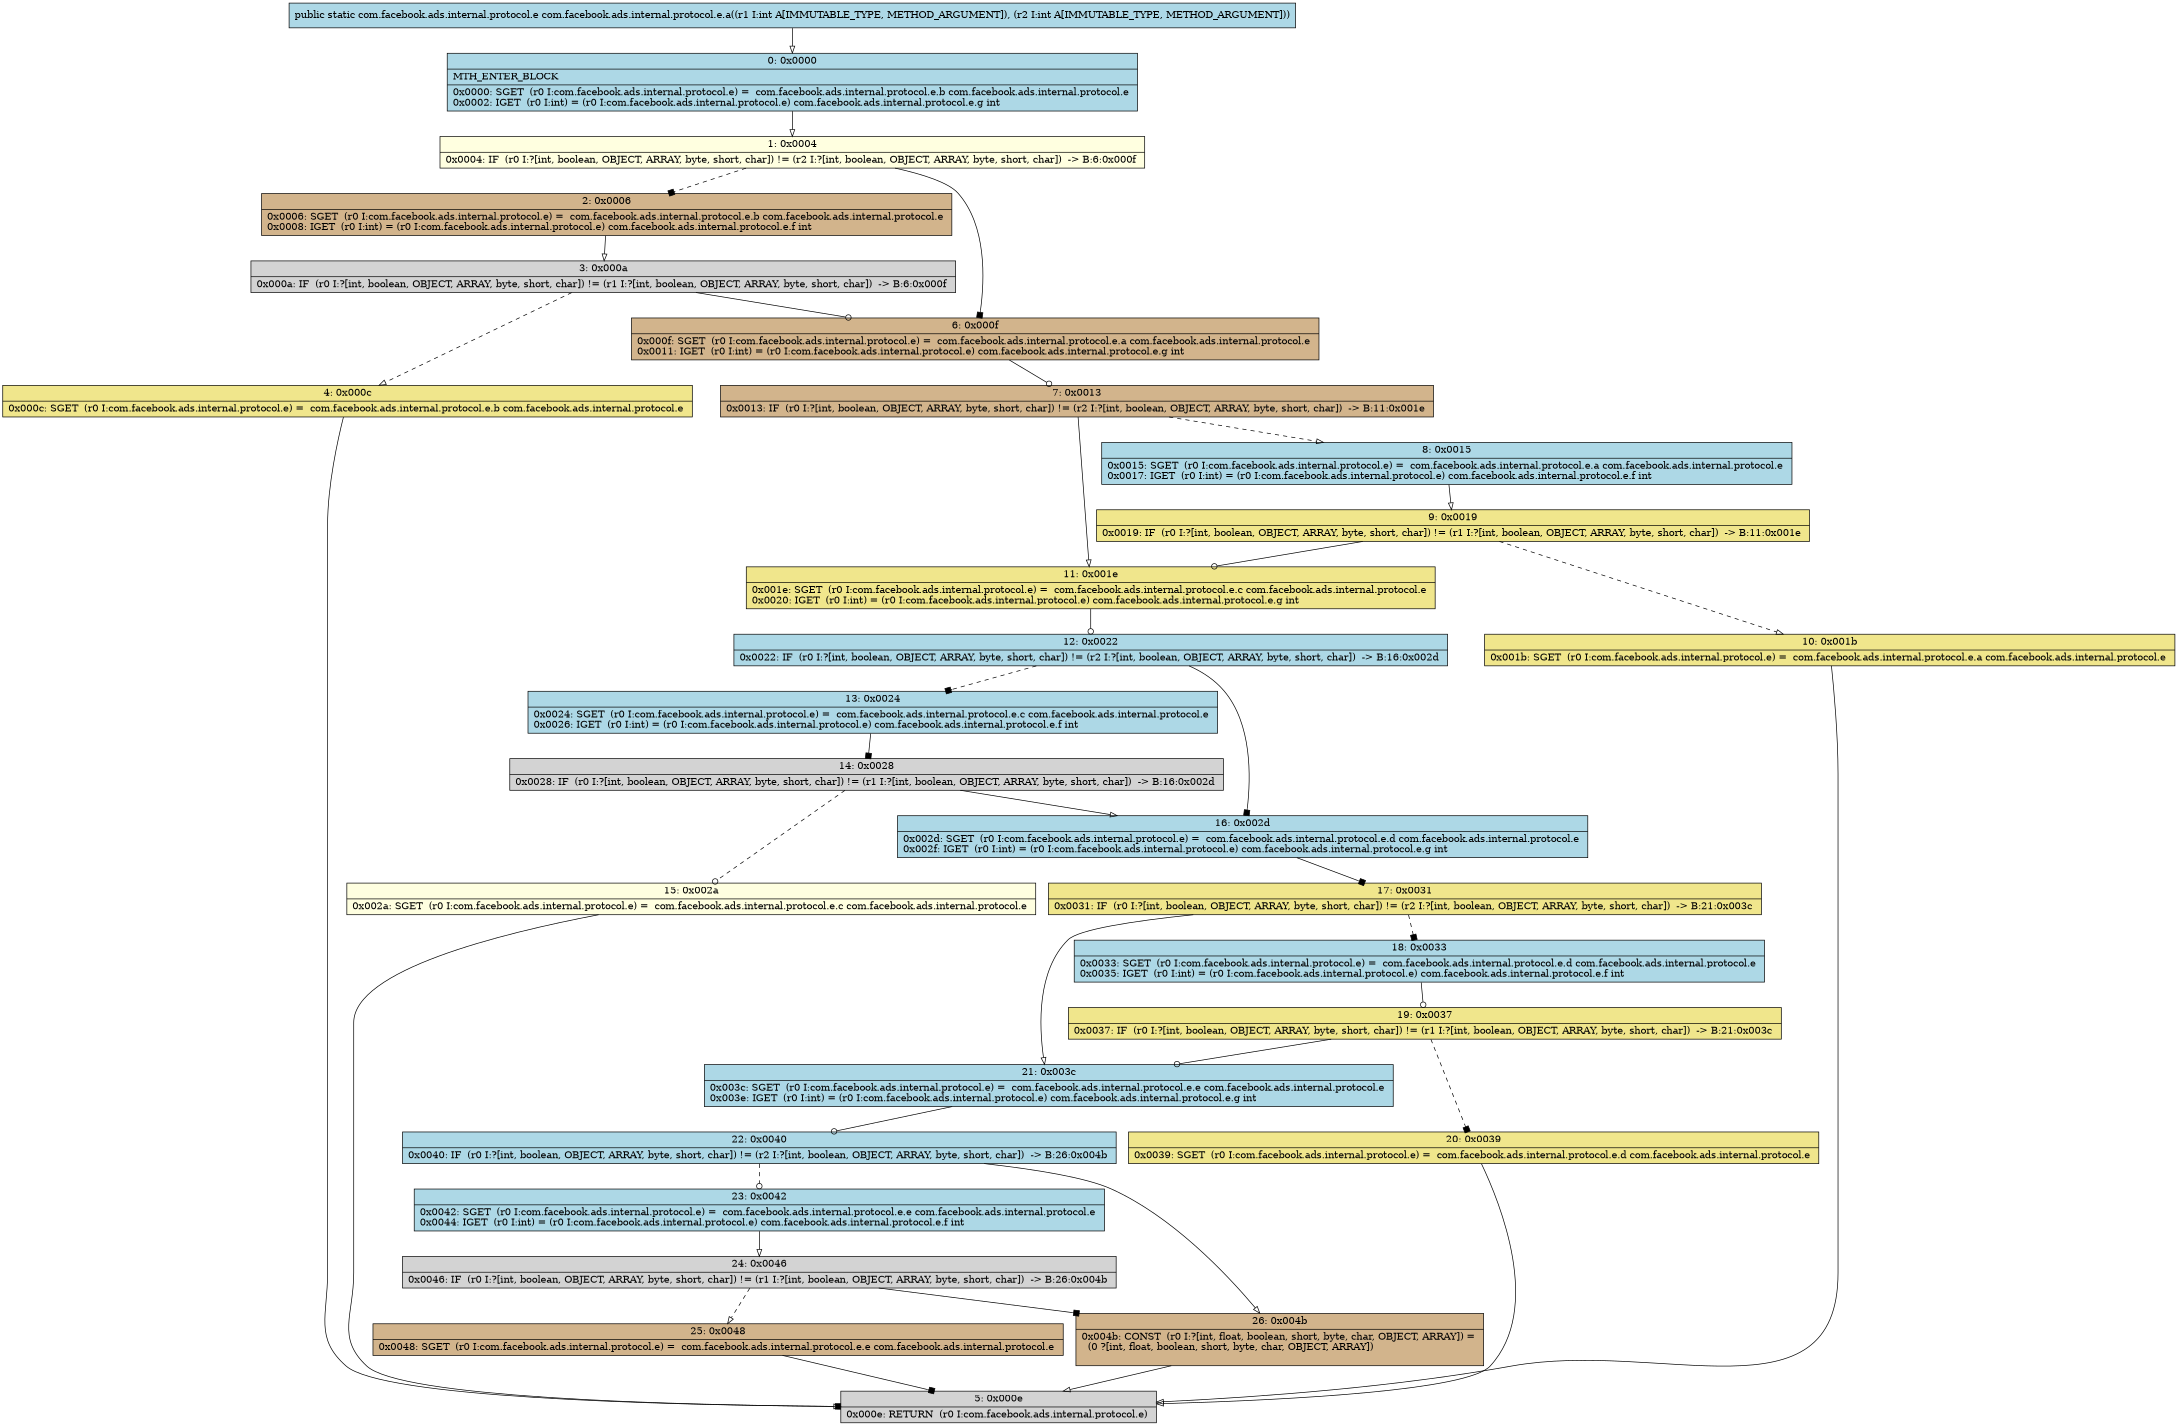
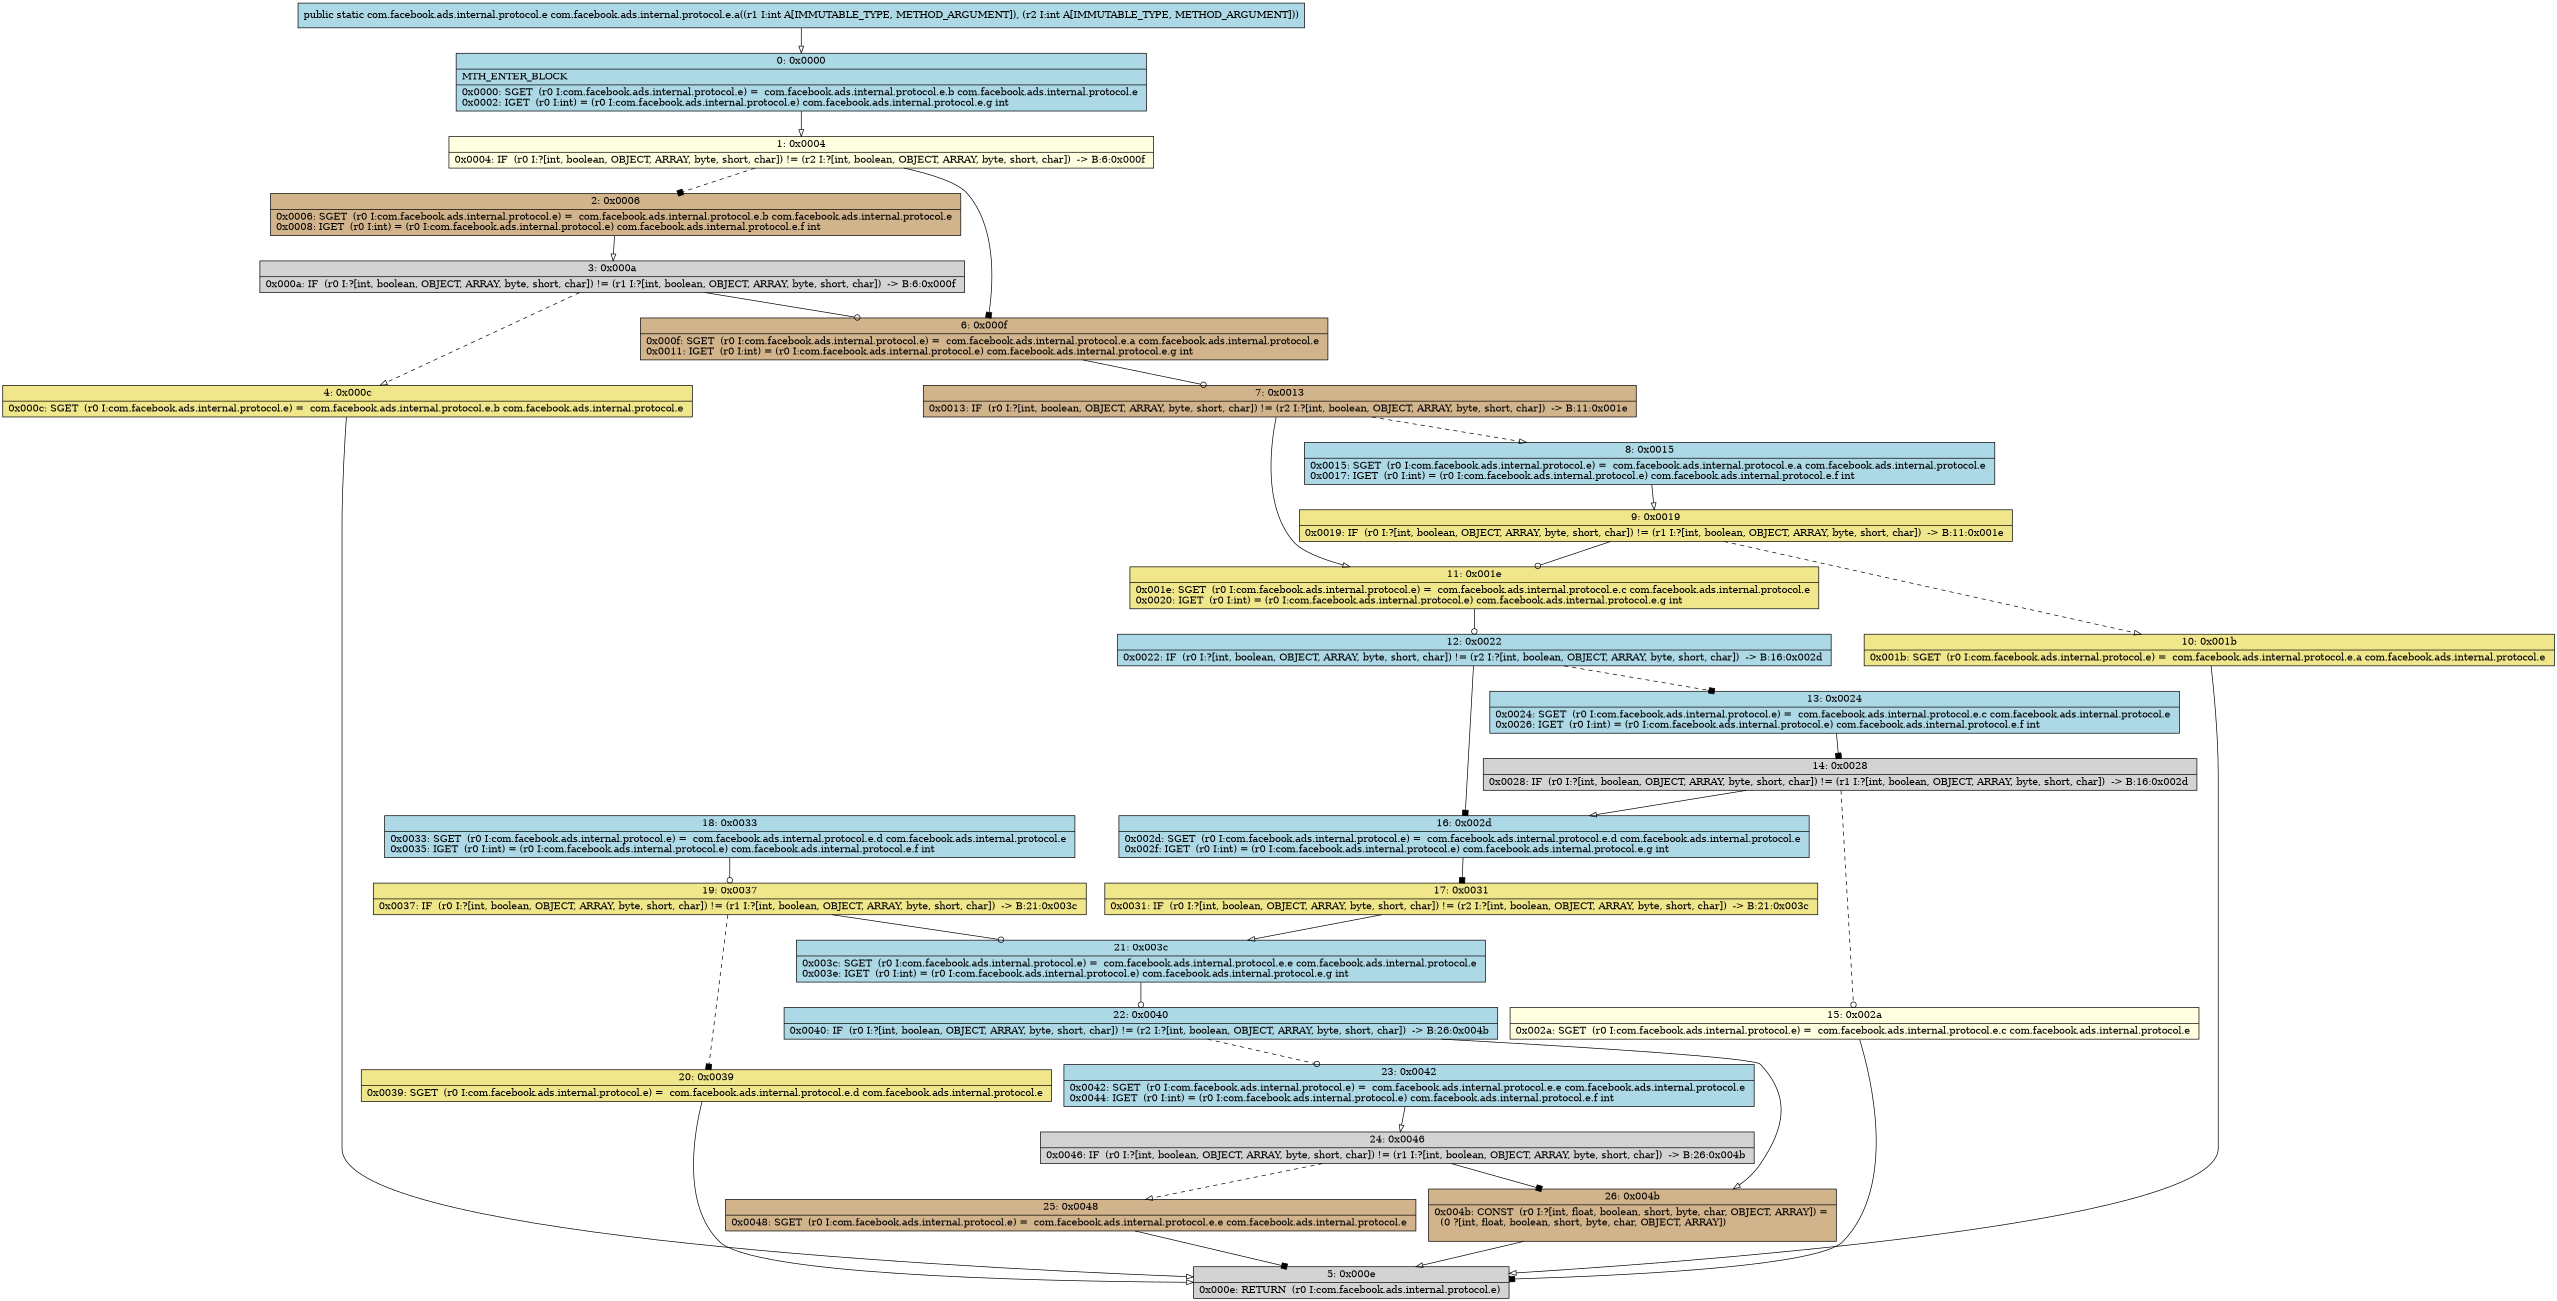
edge "17: 0x0031" -> "18: 0x0033": removed
